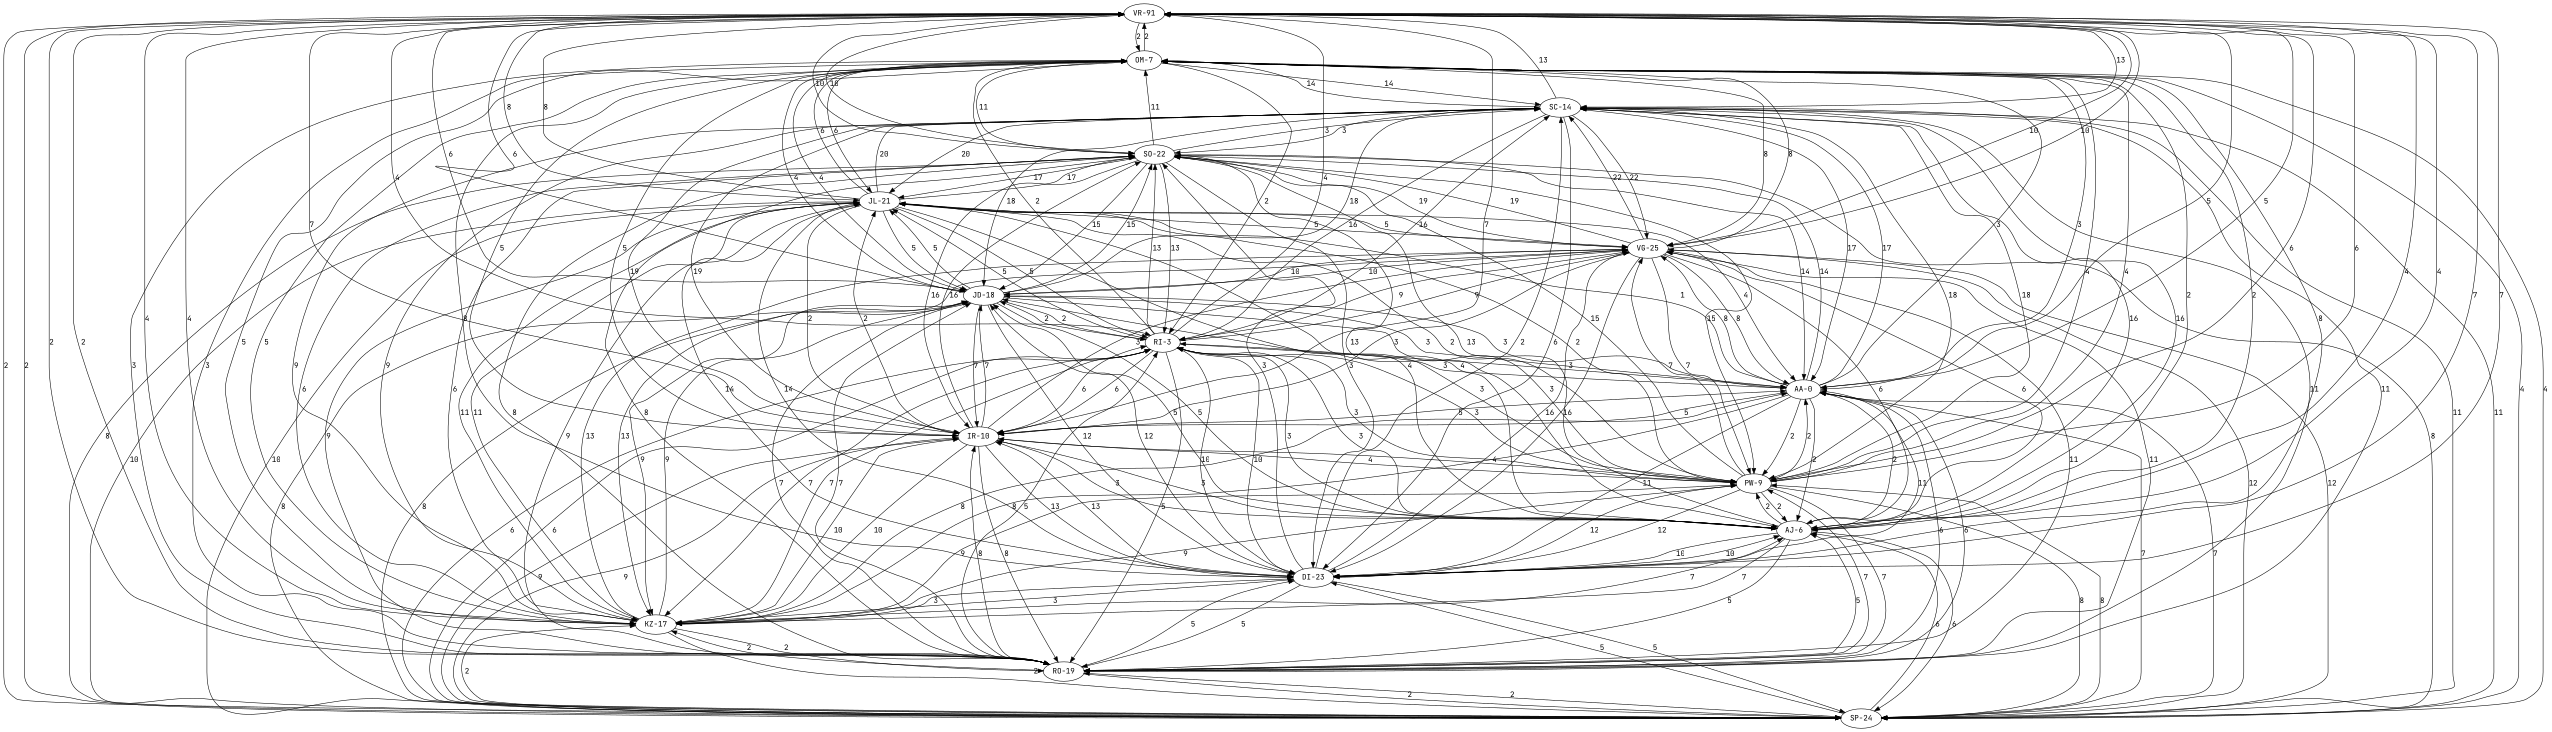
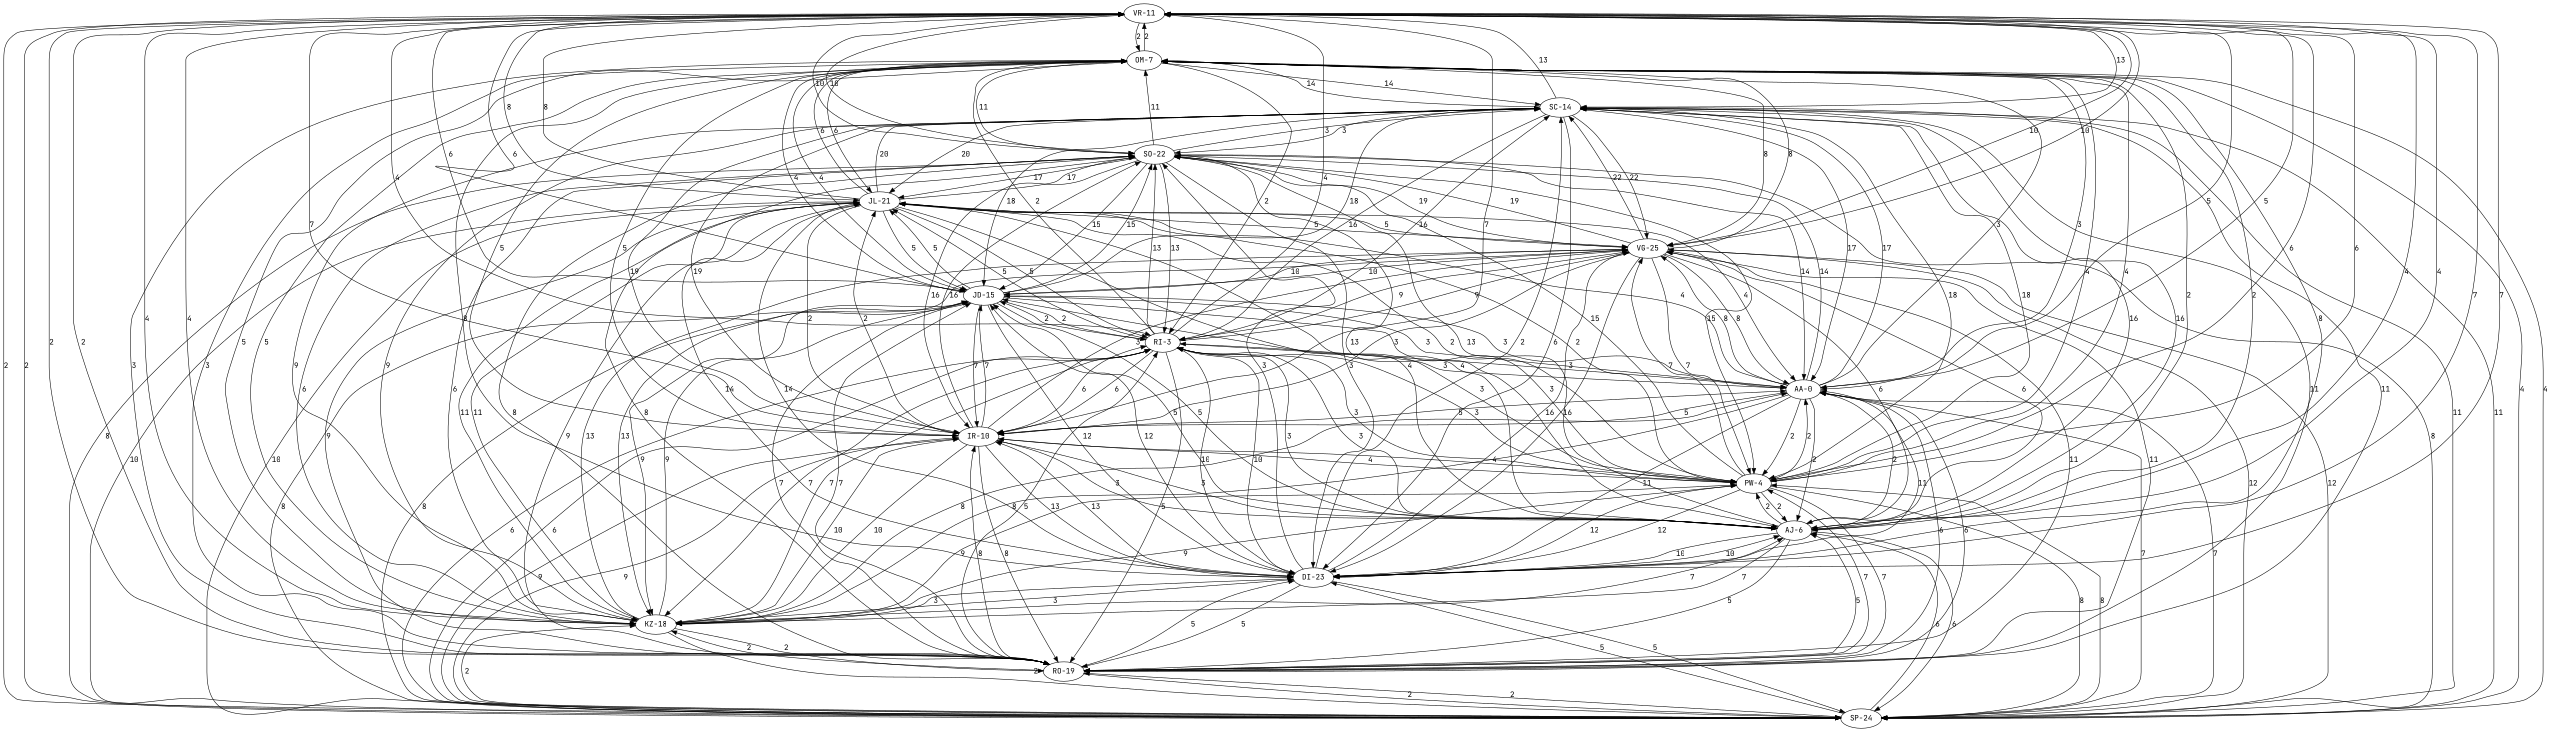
node "VR-91": label "VR-91" -> "VR-11"
node "JD-18": label "JD-18" -> "JD-15"
edge "AA-0" -> "JL-21": label "1" -> "4"
node "PW-9": label "PW-9" -> "PW-4"
node "KZ-17": label "KZ-17" -> "KZ-18"
